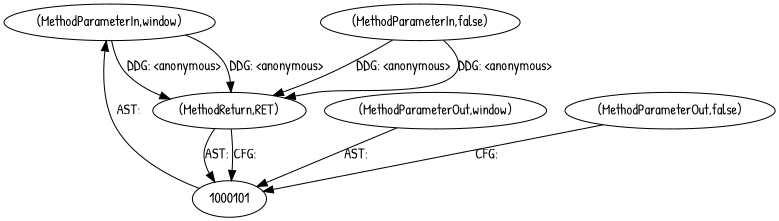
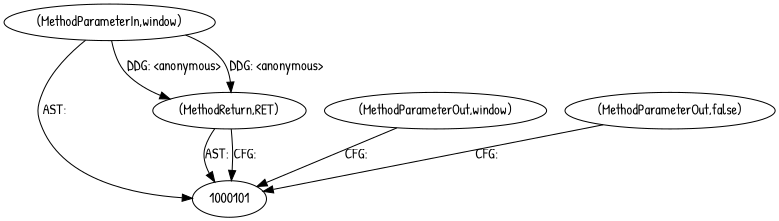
node "(MethodParameterIn,false)": removed
edge "1000101" -> "(MethodParameterIn,window)": reversed
edge "(MethodParameterOut,window)" -> "1000101": label "AST: " -> "CFG: "
